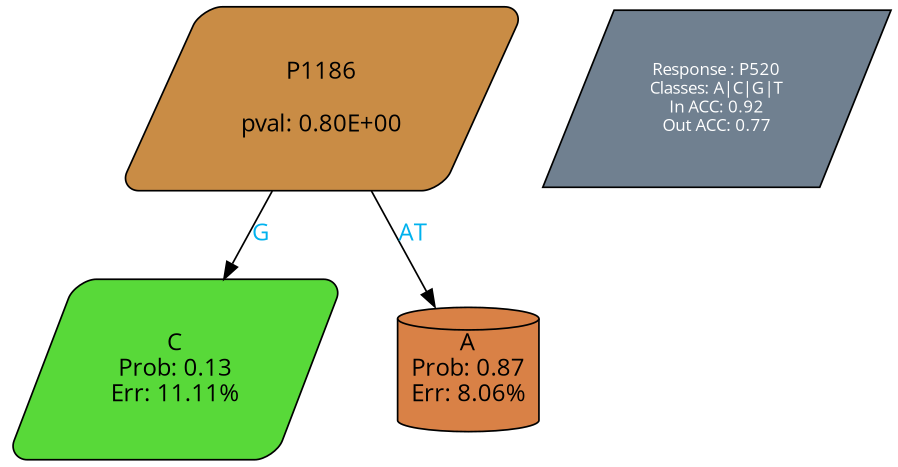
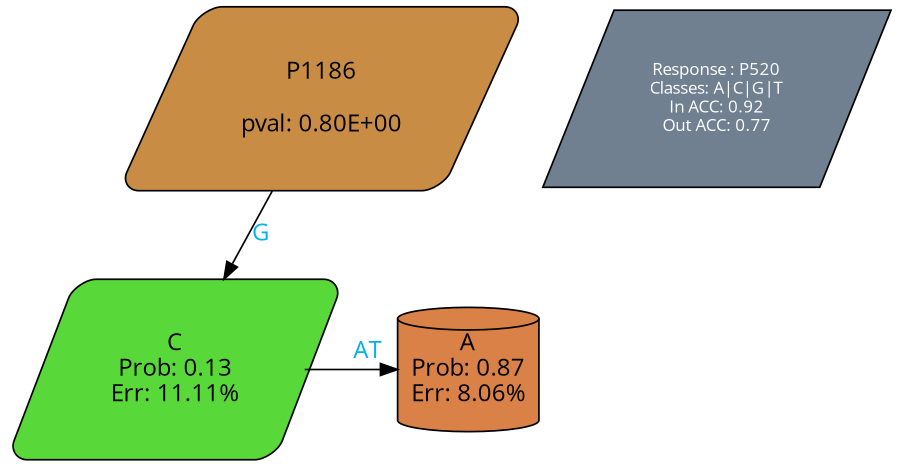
edge "P1186 pval: 0.80E+00" -> "A Prob: 0.87 Err: 8.06%": now "C Prob: 0.13 Err: 11.11%" -> "A Prob: 0.87 Err: 8.06%"
